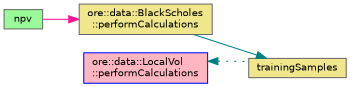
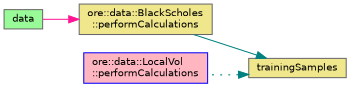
node "npv": label "npv" -> "data"
edge "trainingSamples" -> "ore::data::LocalVol ::performCalculations": reversed
